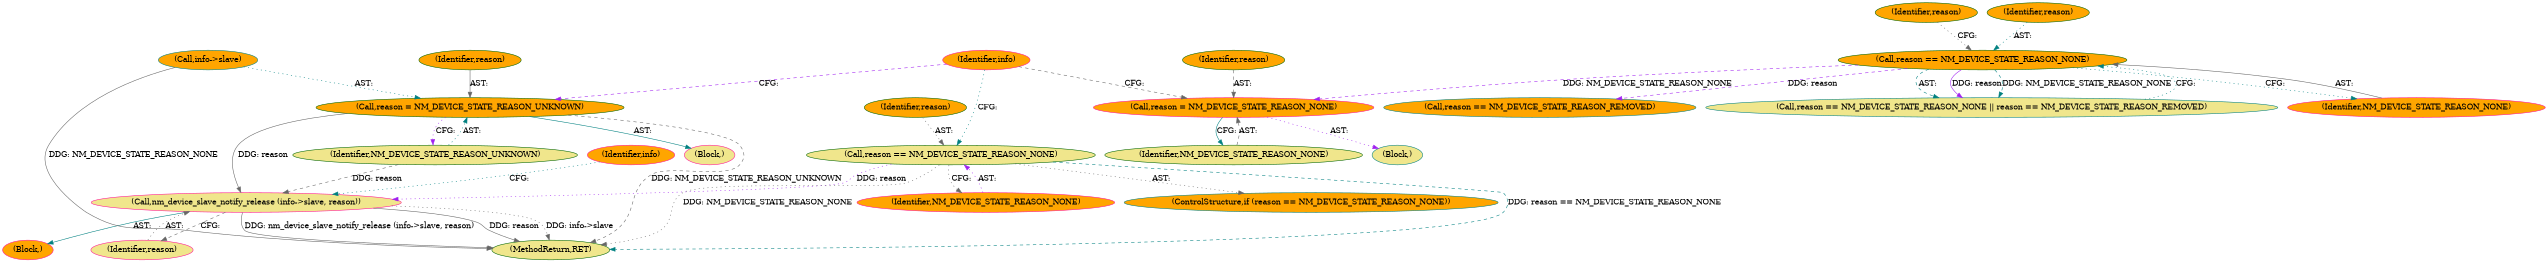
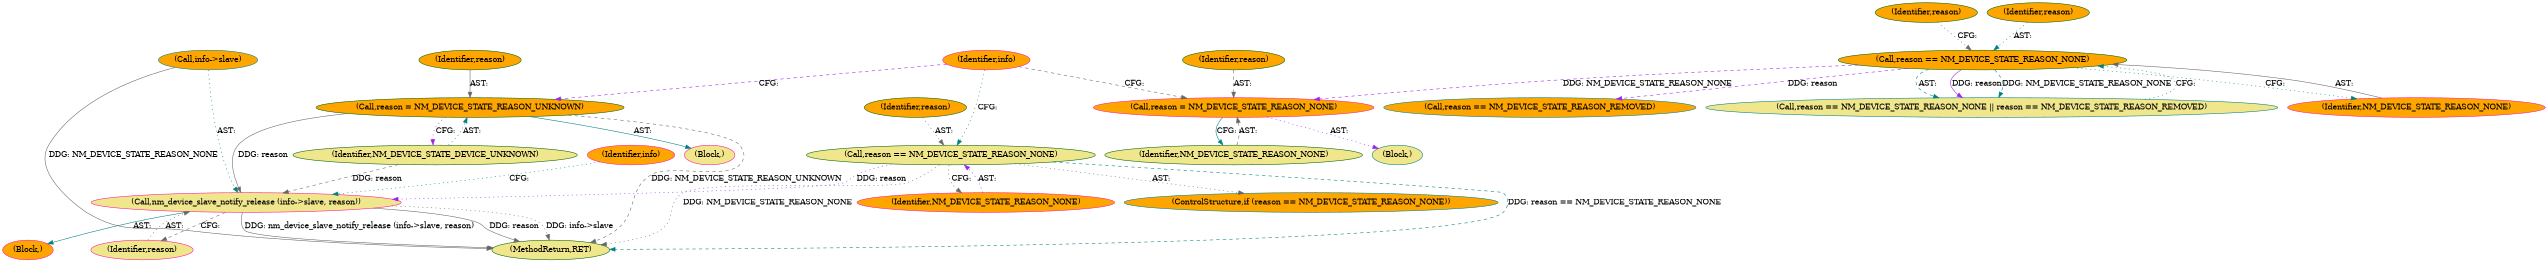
edge "(Call,info->slave)" -> "(Call,reason = NM_DEVICE_STATE_REASON_UNKNOWN)": now "(Call,info->slave)" -> "(Call,nm_device_slave_notify_release (info->slave, reason))"
node "(Identifier,NM_DEVICE_STATE_REASON_UNKNOWN)": label "(Identifier,NM_DEVICE_STATE_REASON_UNKNOWN)" -> "(Identifier,NM_DEVICE_STATE_DEVICE_UNKNOWN)"
